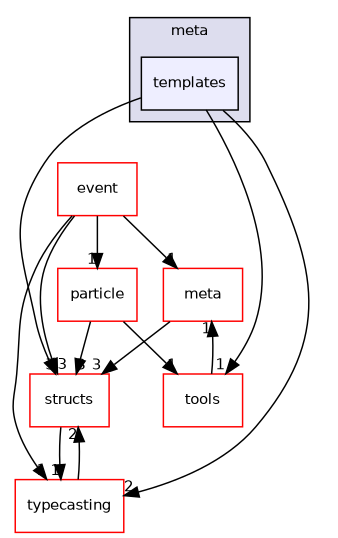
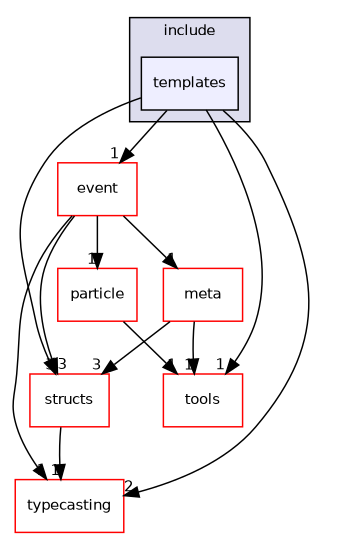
cluster "meta": label "meta" -> "include"
edge "templates" -> "event": added
edge "particle" -> "structs": removed
edge "tools" -> "meta": reversed
edge "typecasting" -> "structs": removed
